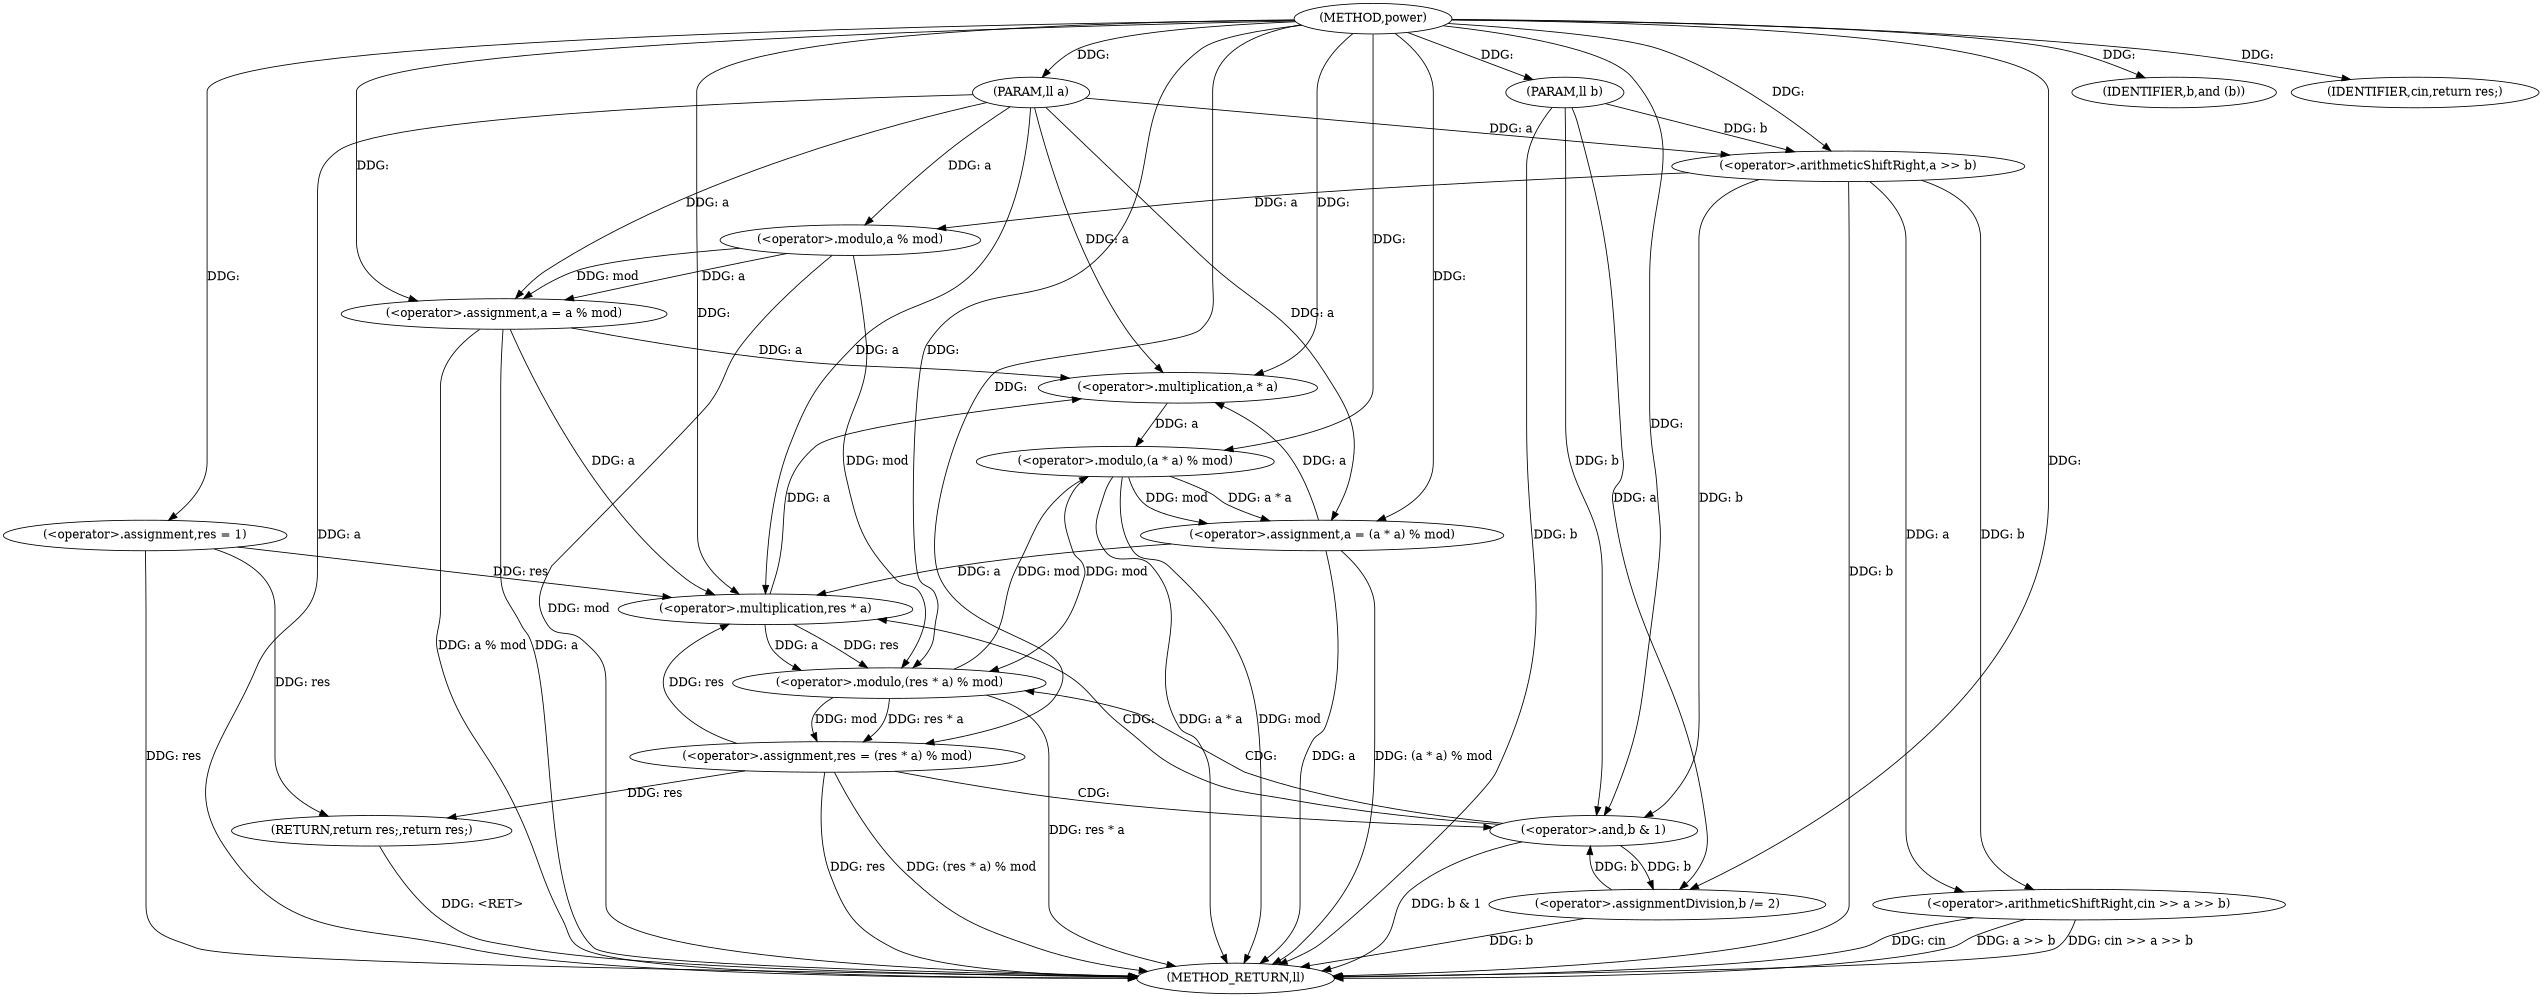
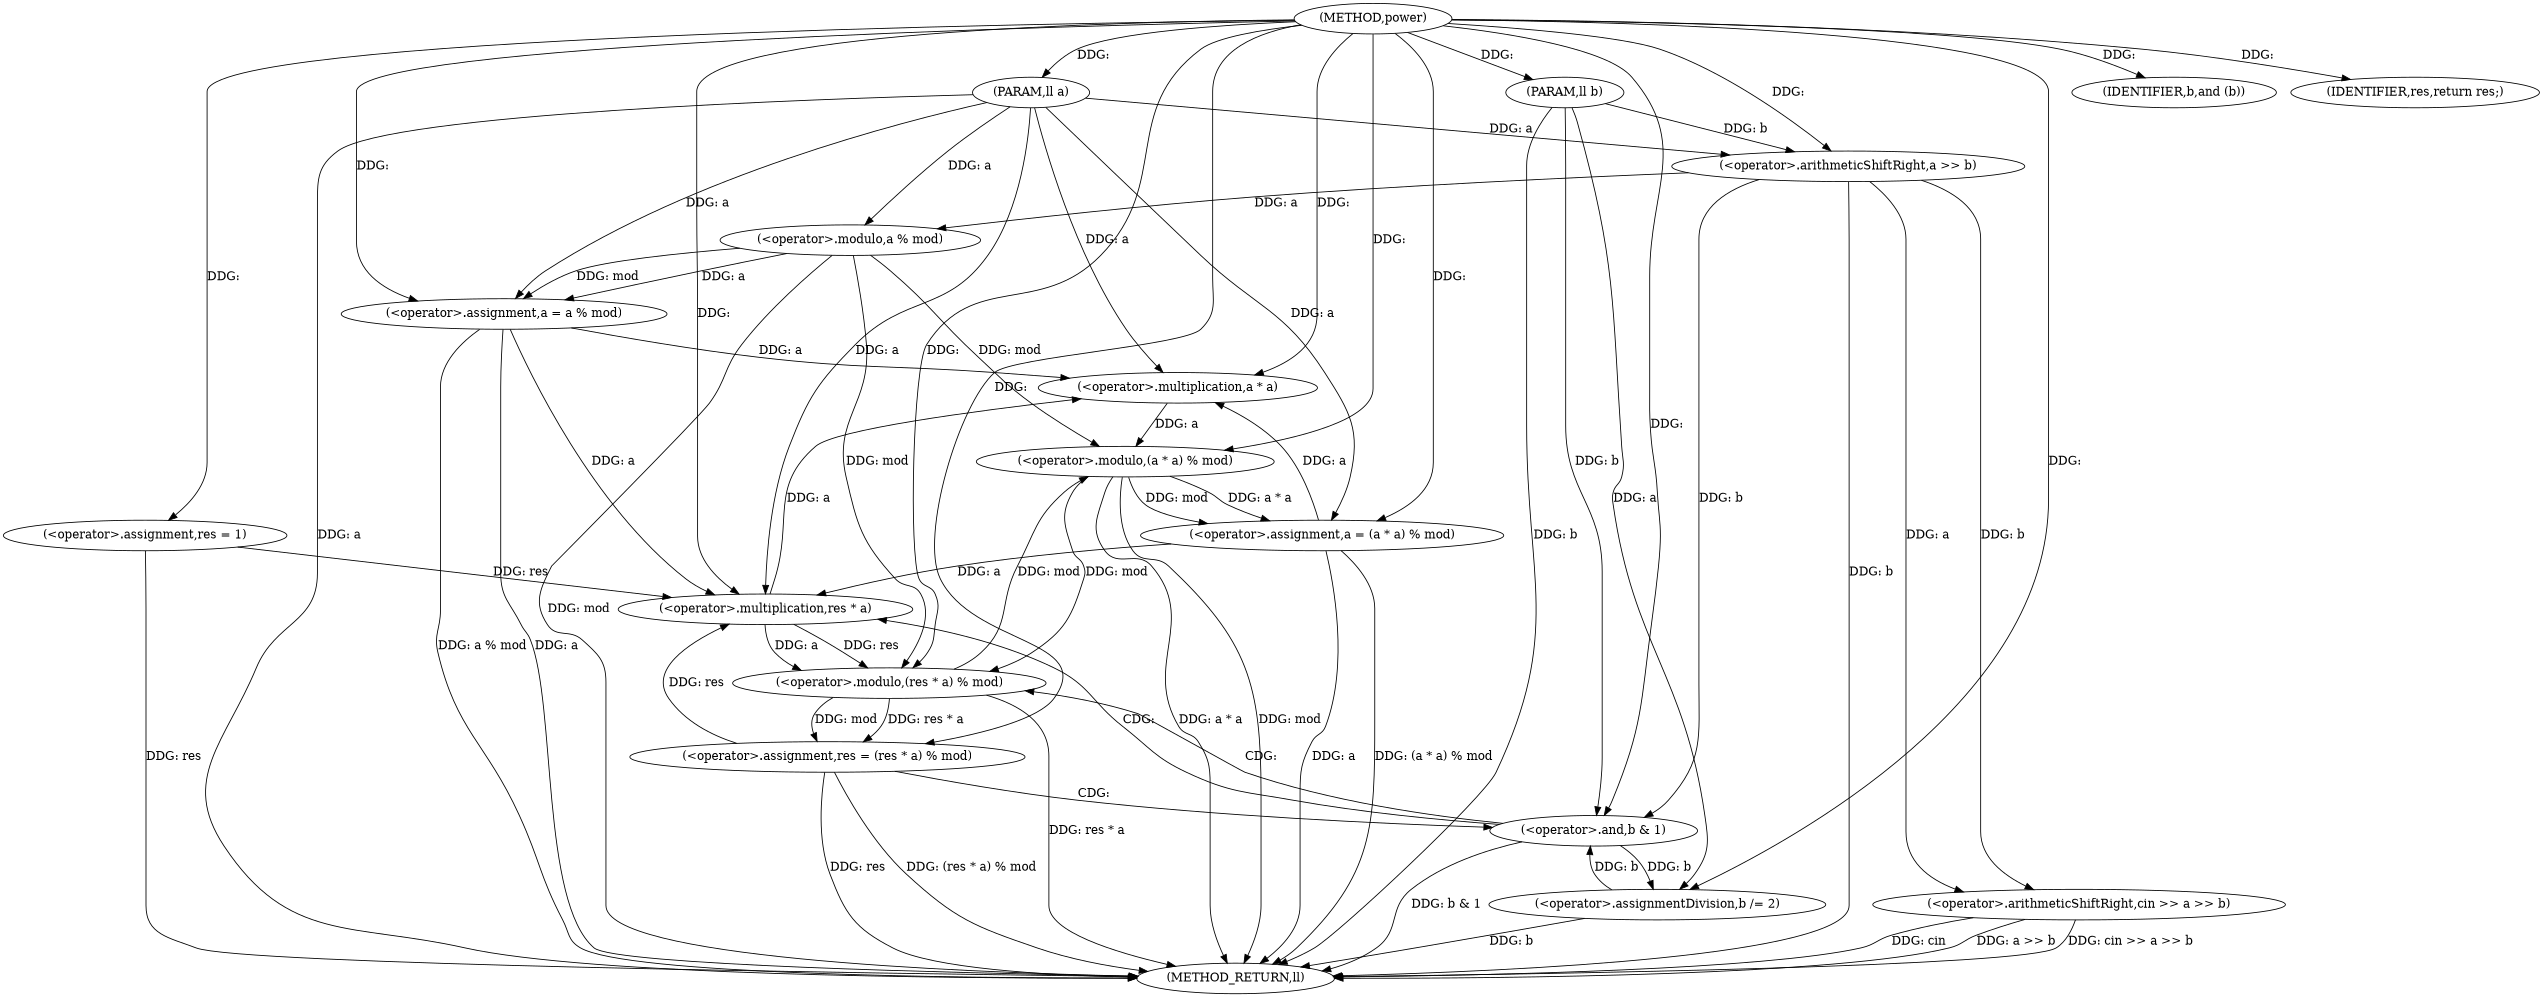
node "(IDENTIFIER,cin,return res;)": label "(IDENTIFIER,cin,return res;)" -> "(IDENTIFIER,res,return res;)"
edge "(<operator>.modulo,a % mod)" -> "(<operator>.modulo,(a * a) % mod)": added, label "DDG: mod"
node "(RETURN,return res;,return res;)": removed
